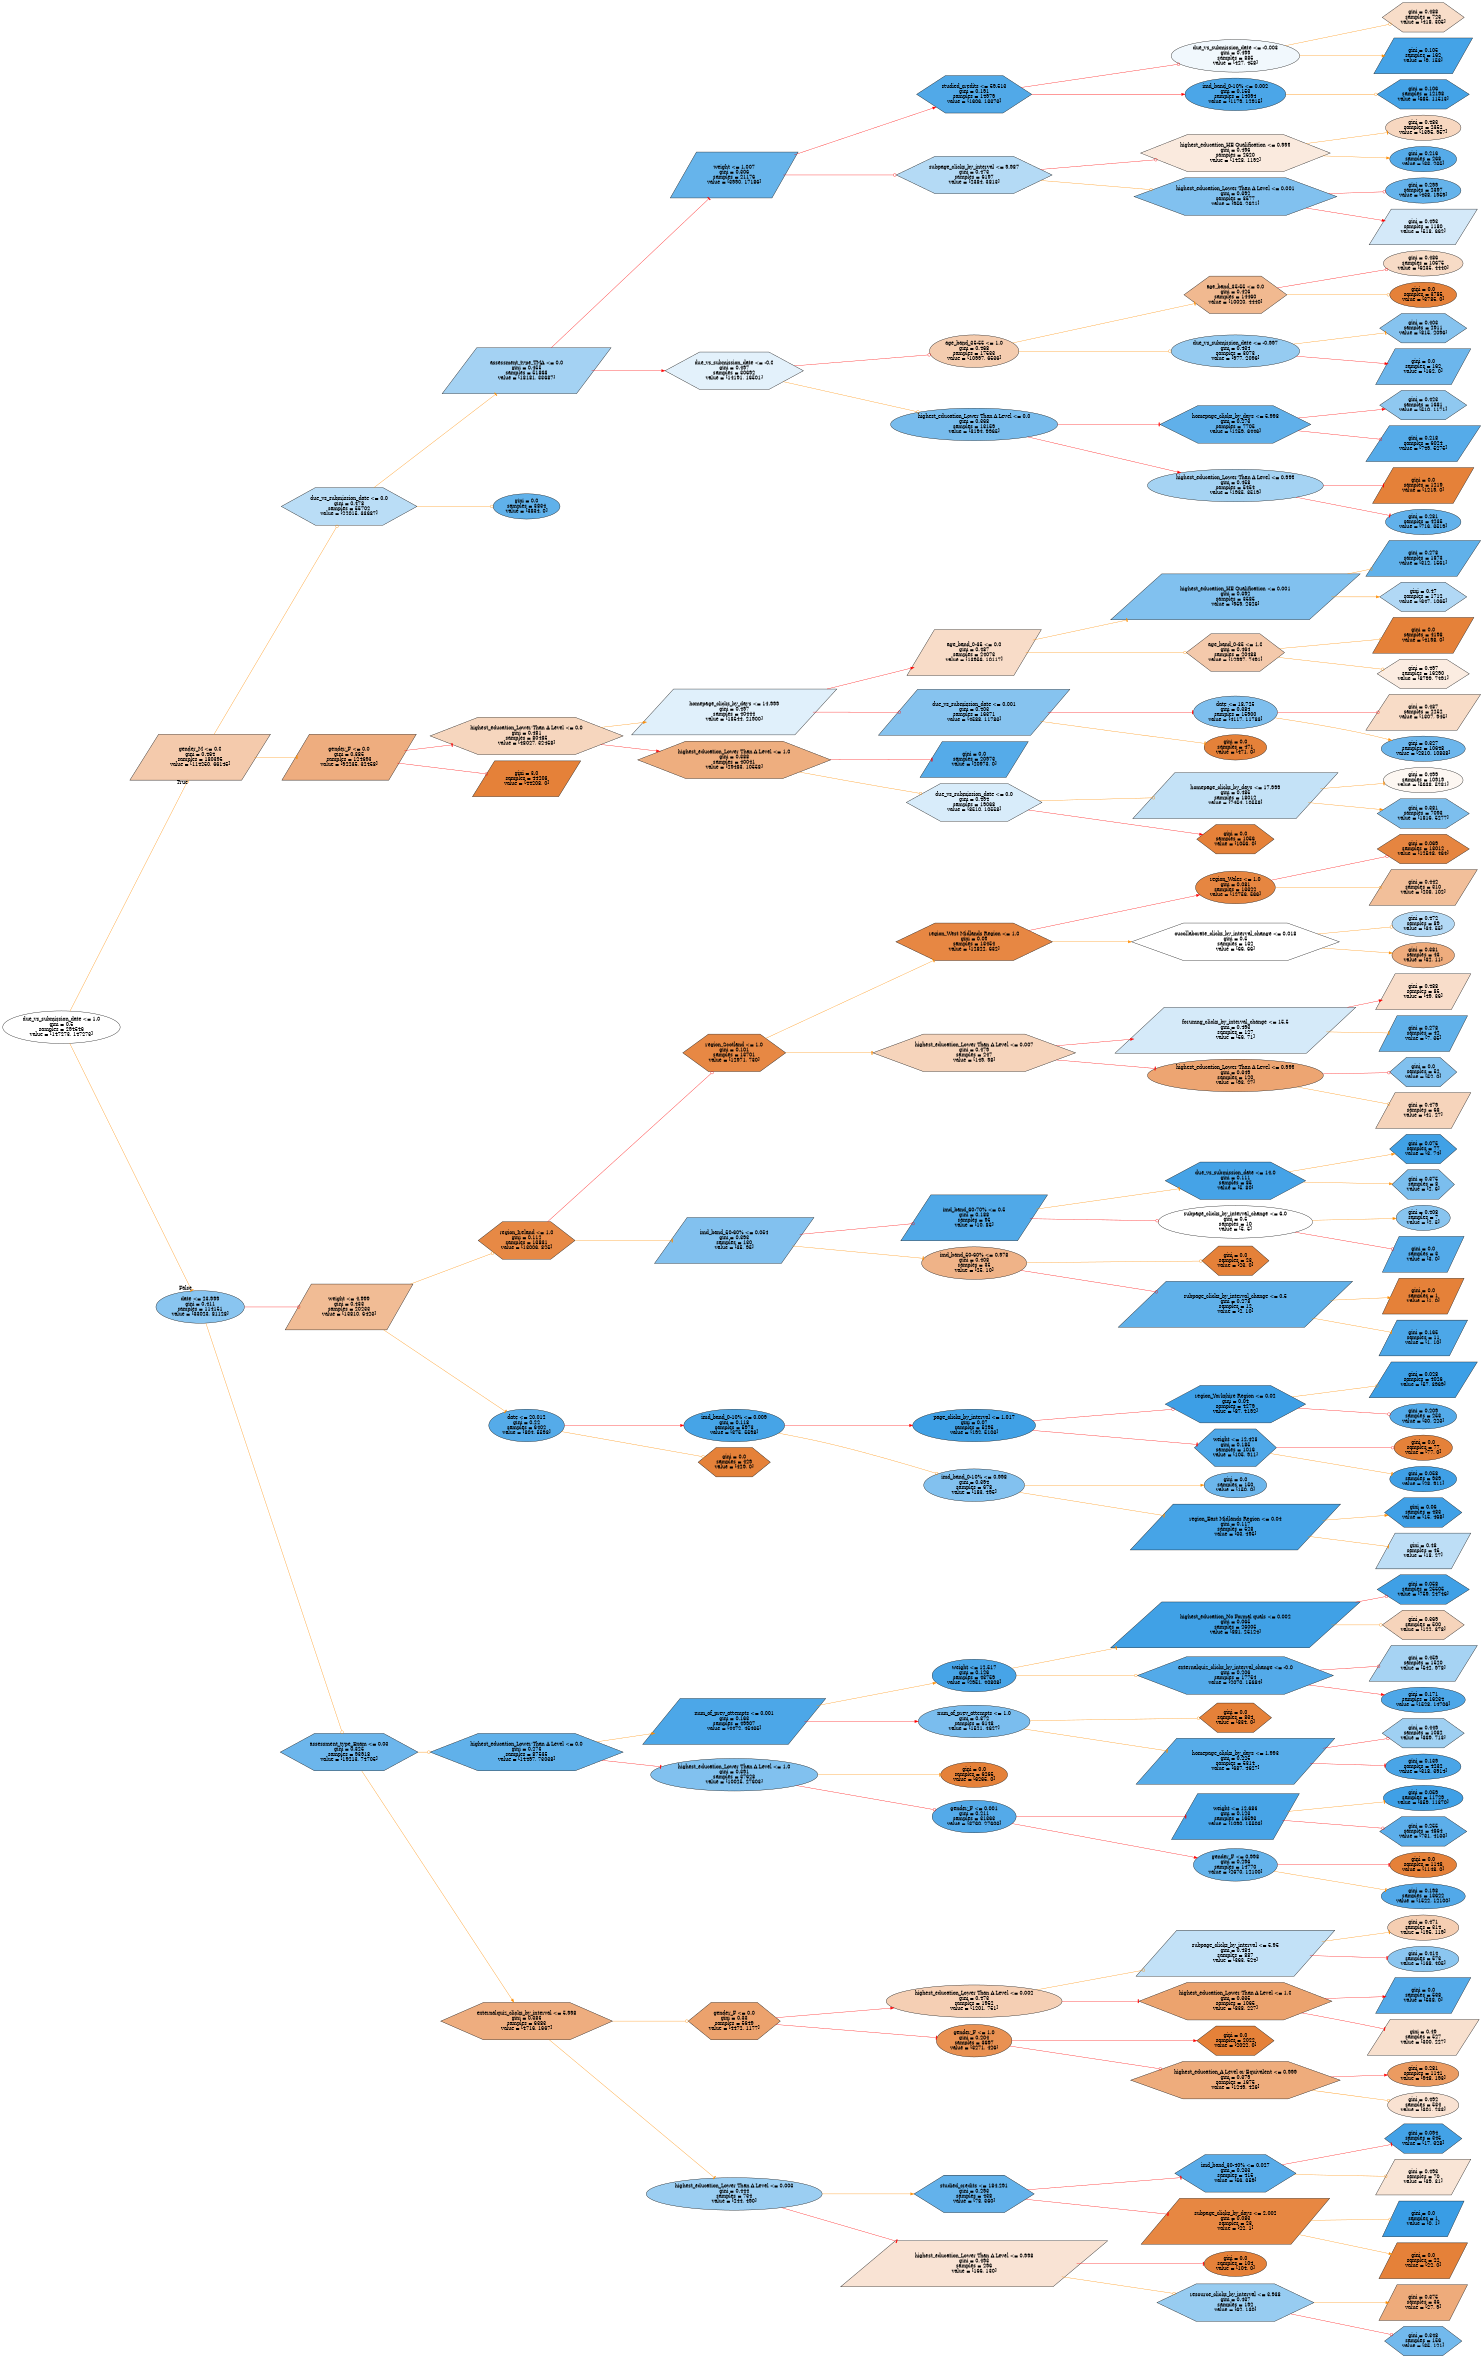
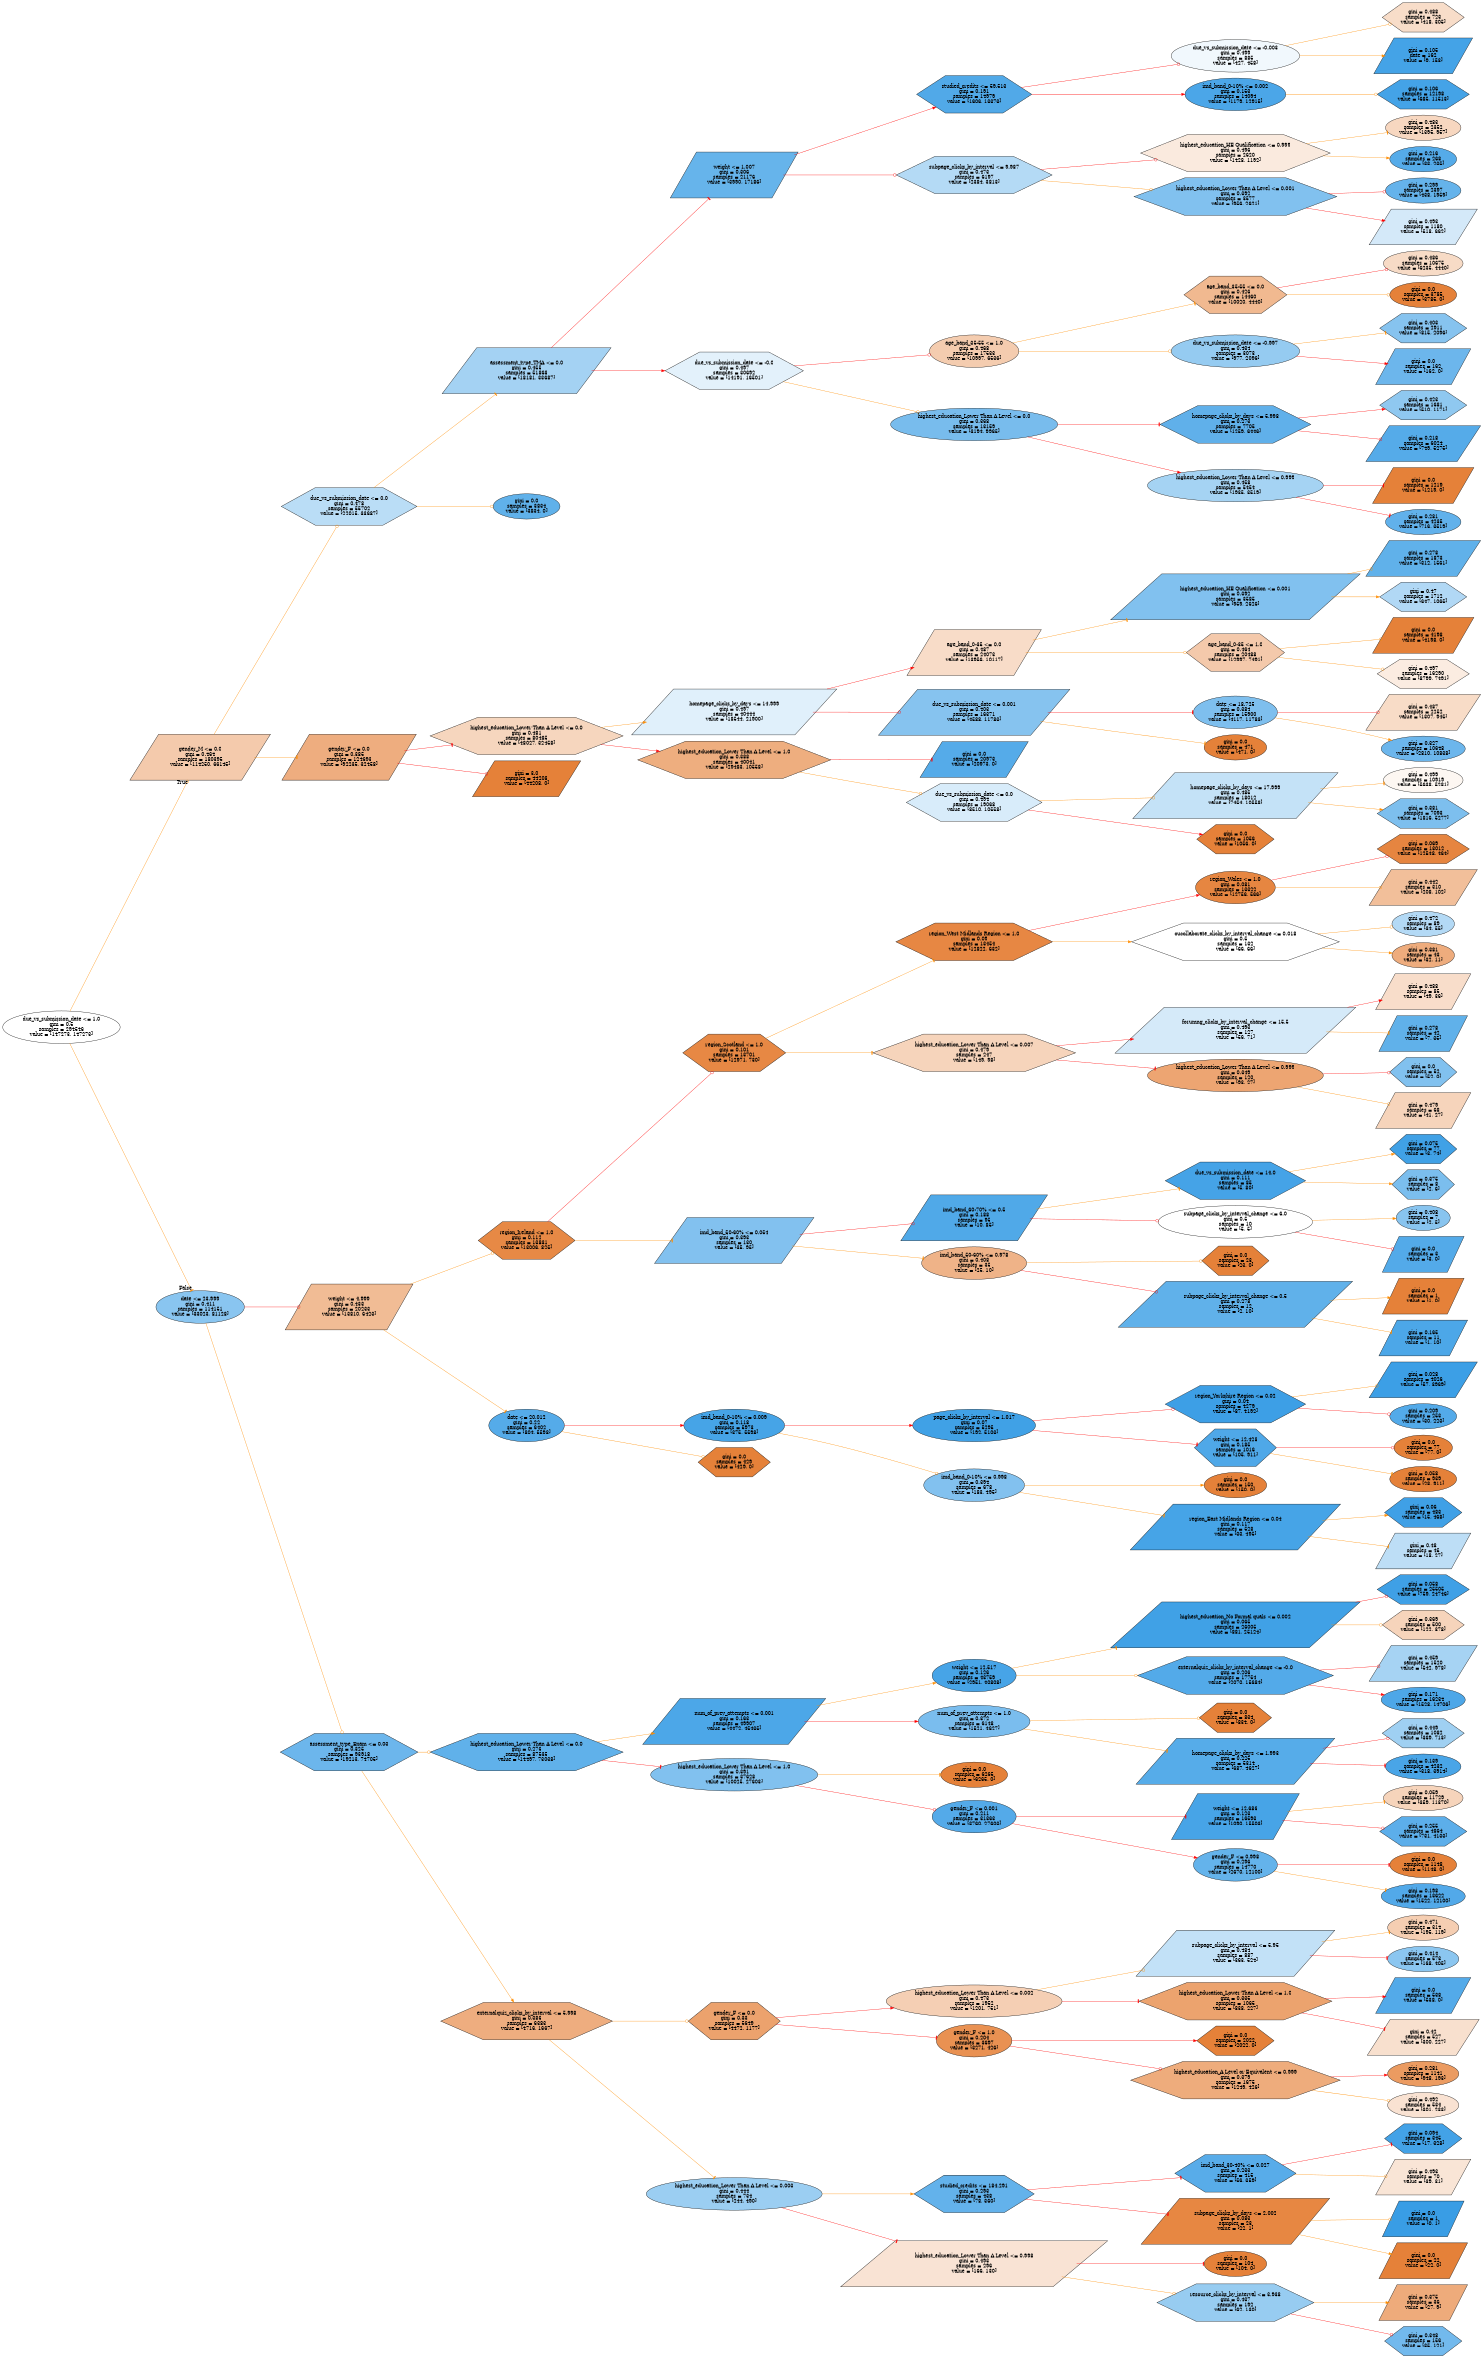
node "gini = 0.105 samples = 162 value = [9, 153]": label "gini = 0.105 samples = 162 value = [9, 153]" -> "gini = 0.105 date = 162 value = [9, 153]"
node "gini = 0.058 samples = 939 value = [28, 911]": fillcolor #399de5f7 -> #e58139ff
node "gini = 0.0 samples = 150 value = [150, 0]": fillcolor #399de5bd -> #e58139ff
node "gini = 0.059 samples = 11729 value = [359, 11370]": fillcolor #399de5f7 -> #e5813957
node "gini = 0.49 samples = 527 value = [300, 227]": label "gini = 0.49 samples = 527 value = [300, 227]" -> "gini = 0.42 samples = 527 value = [300, 227]"
